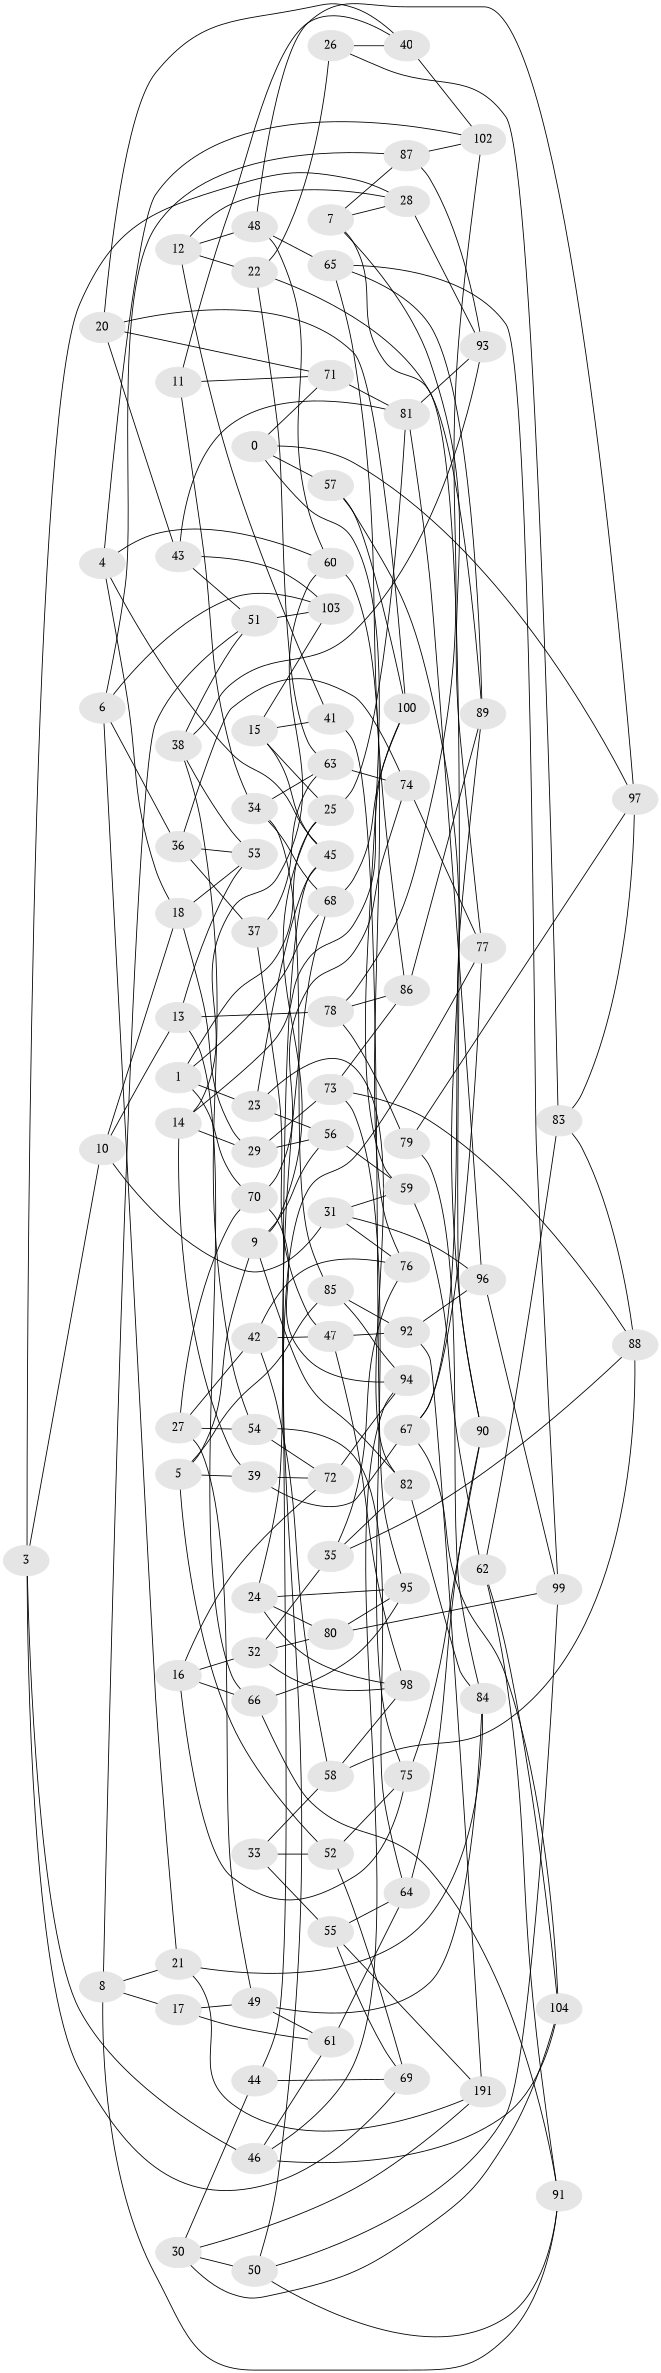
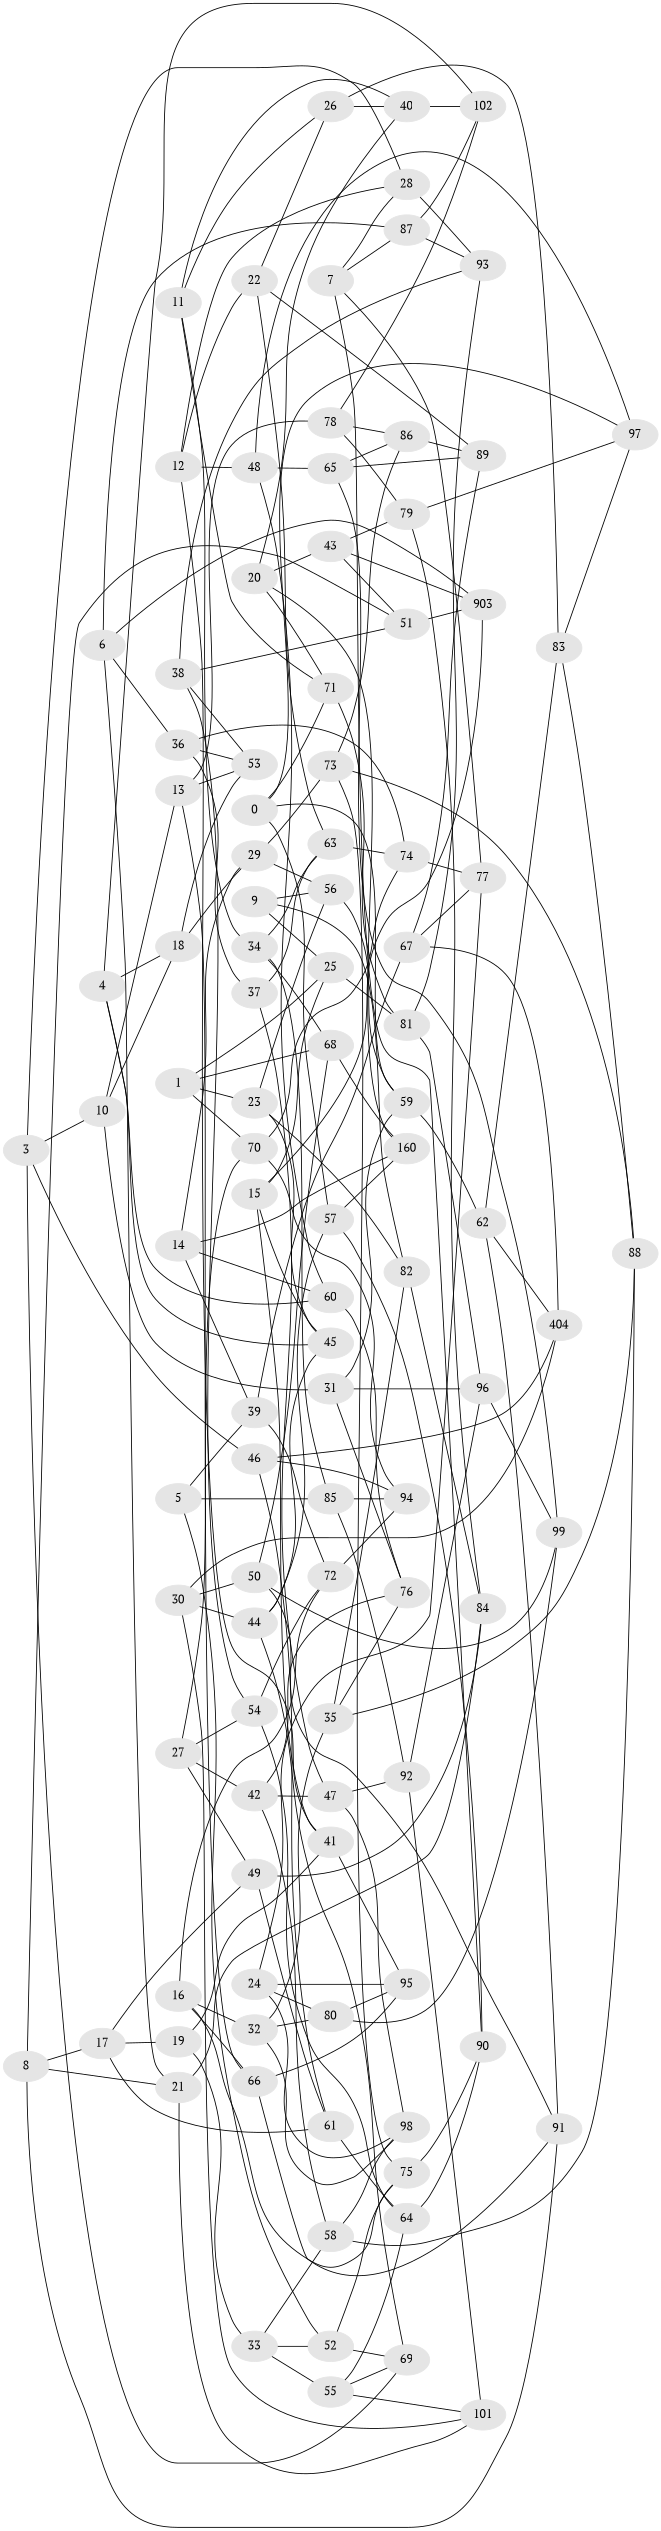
edge "26" -- "11": added
edge "81" -- "43": now "79" -- "43"
node "103": label "103" -> "903"
node "100": label "100" -> "160"
edge "9" -- "5": removed
edge "57" -- "44": added
node "104": label "104" -> "404"
node "19": added
node "191": label "191" -> "101"
